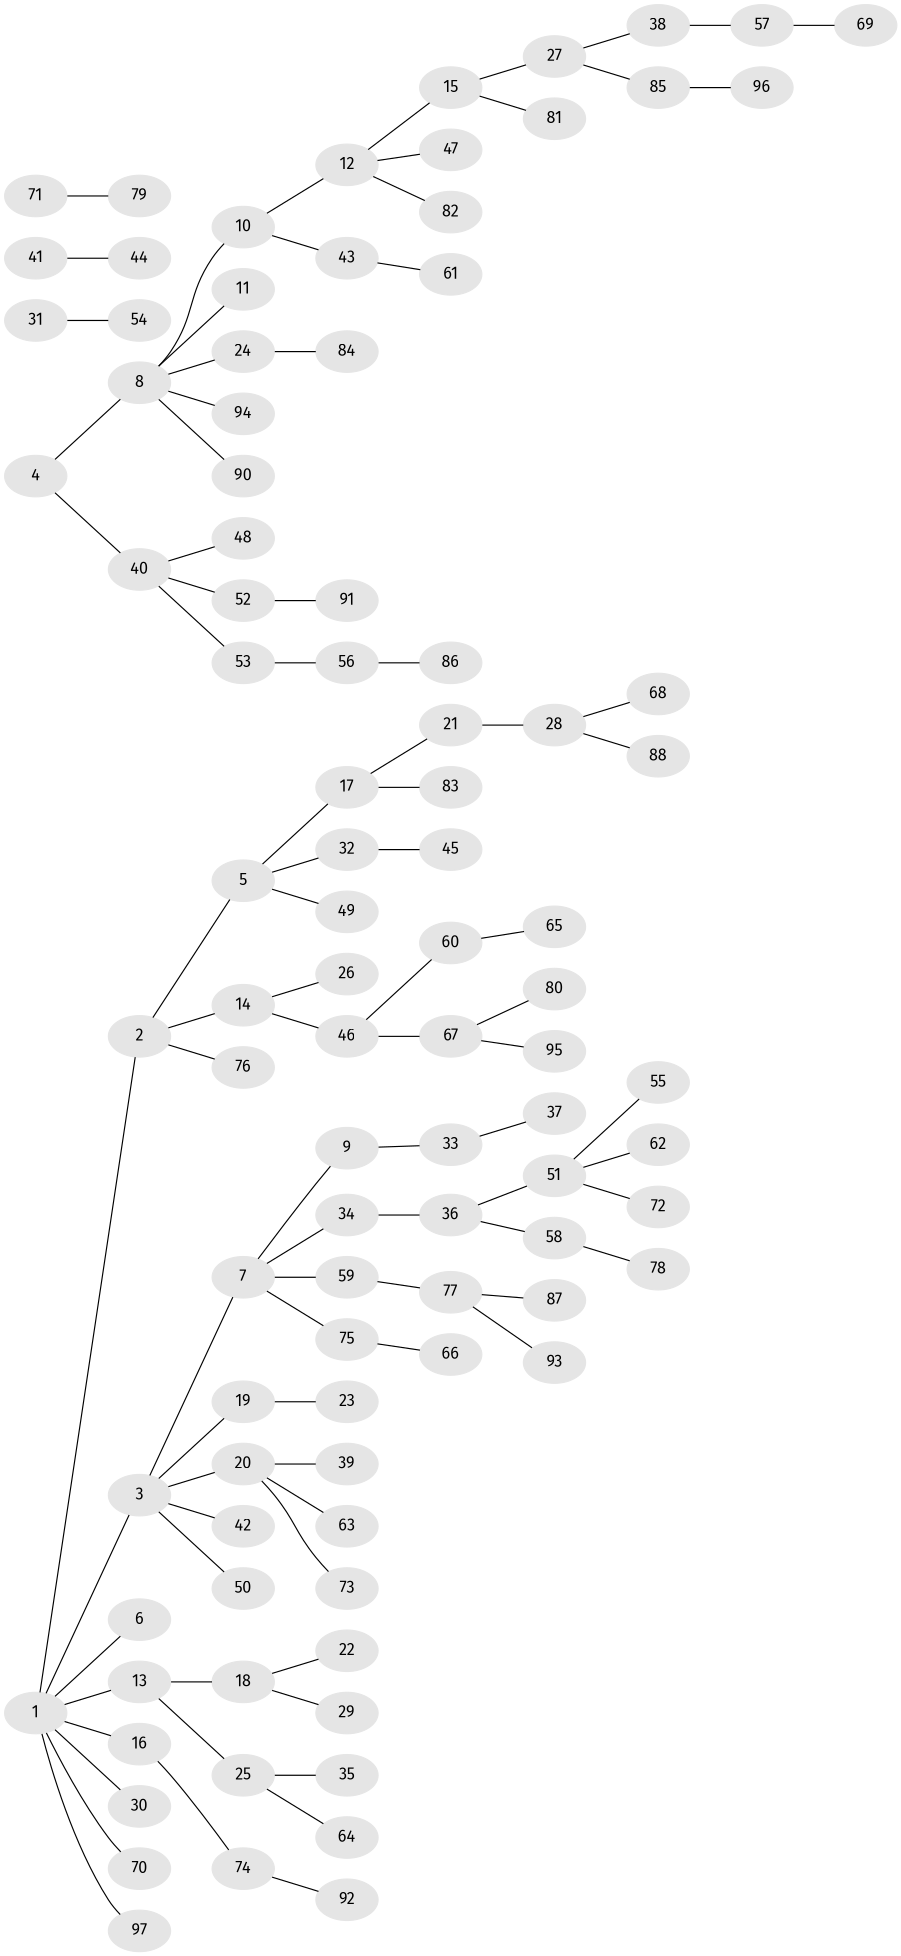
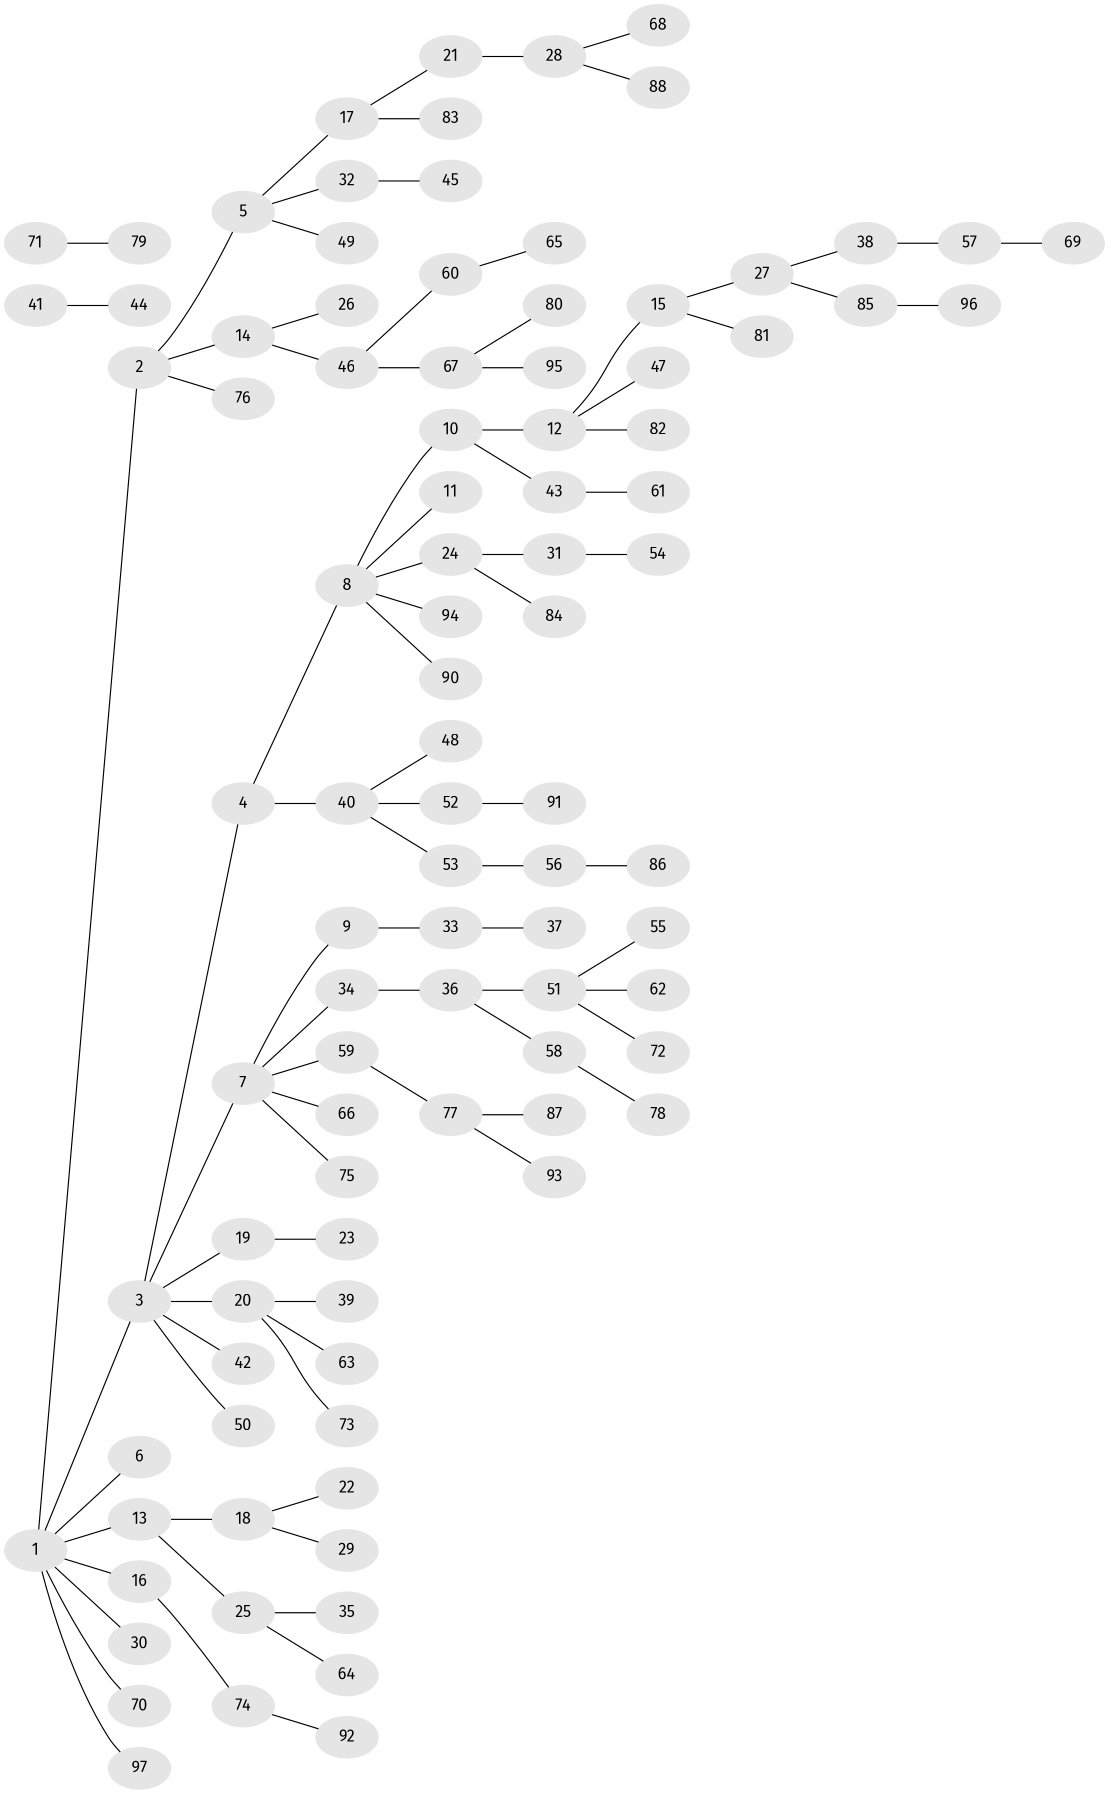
edge "24" -- "31": added
edge "4" -- "3": added
edge "75" -- "66": now "7" -- "66"
